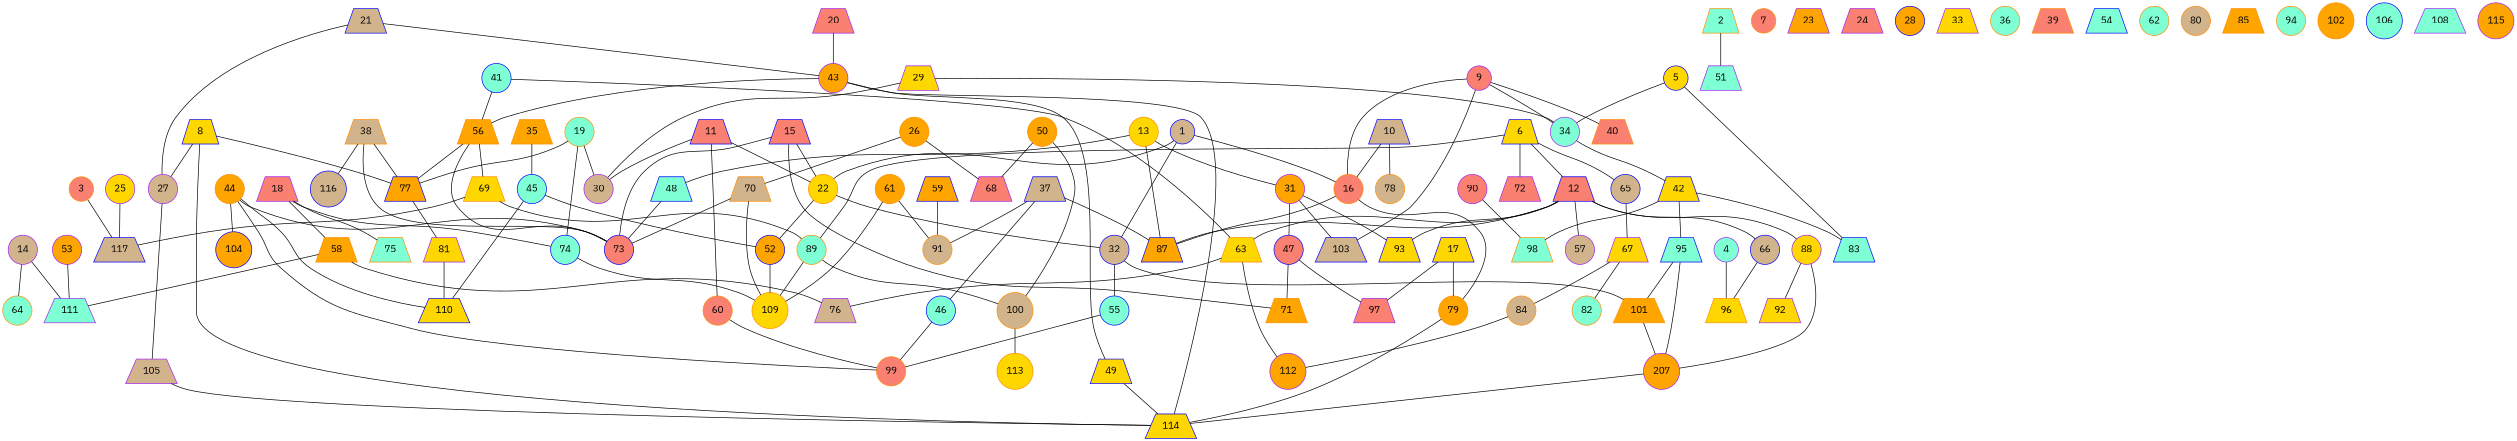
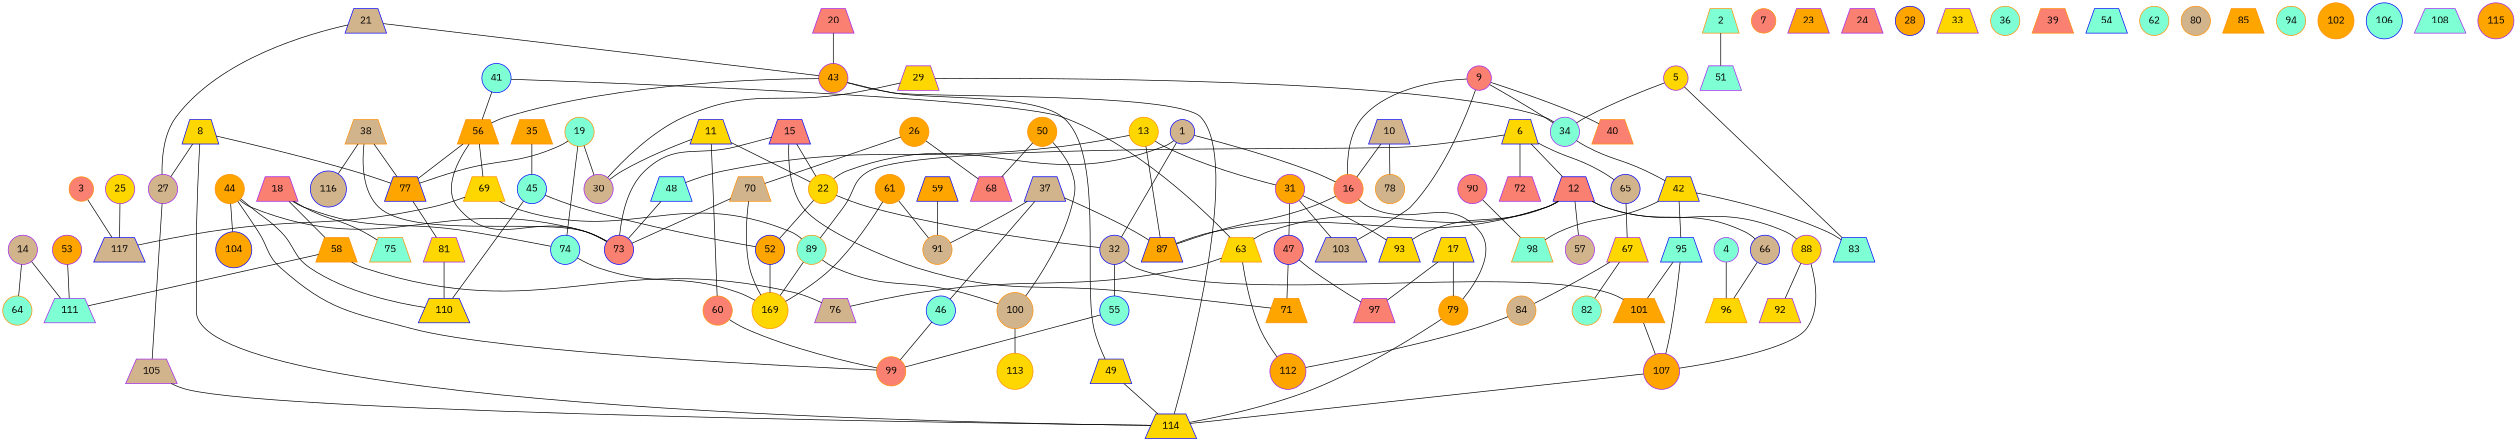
node "5": color blue -> purple
node "11": fillcolor salmon -> gold
node "109": label "109" -> "169"
node "207": label "207" -> "107"
